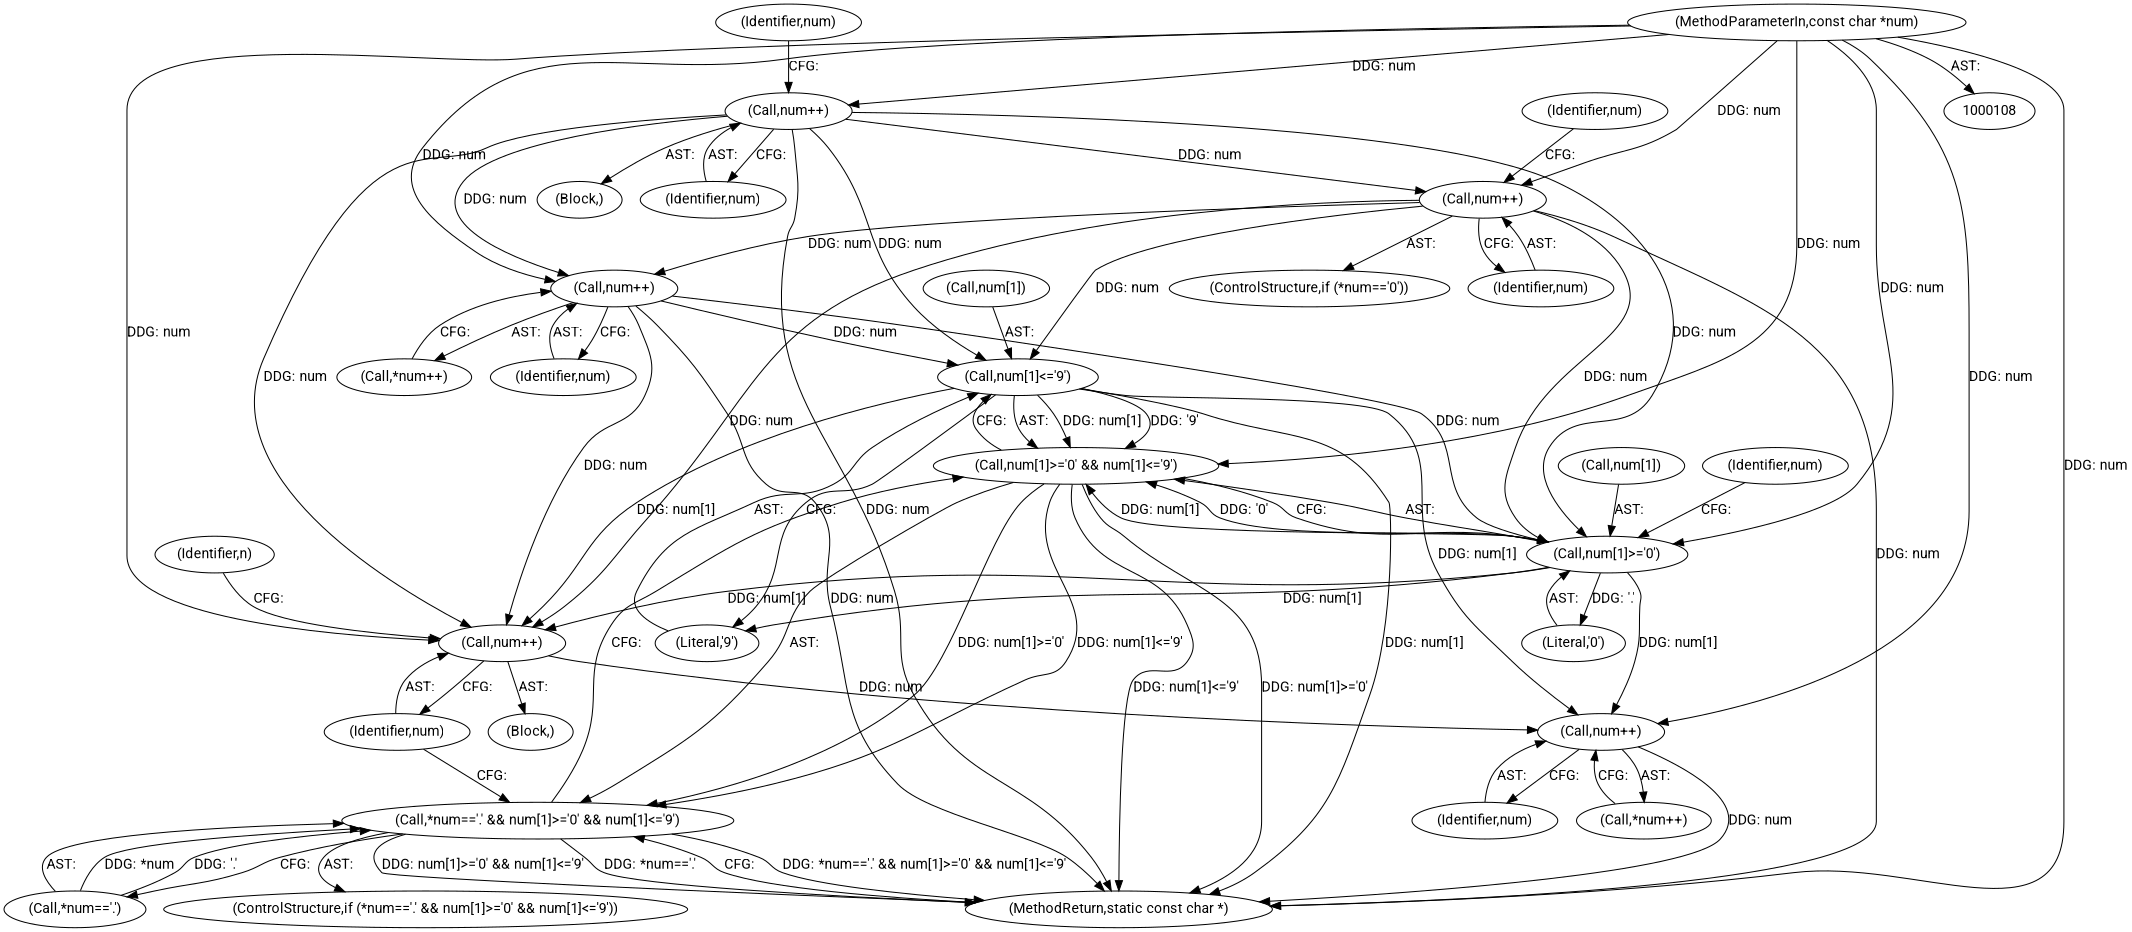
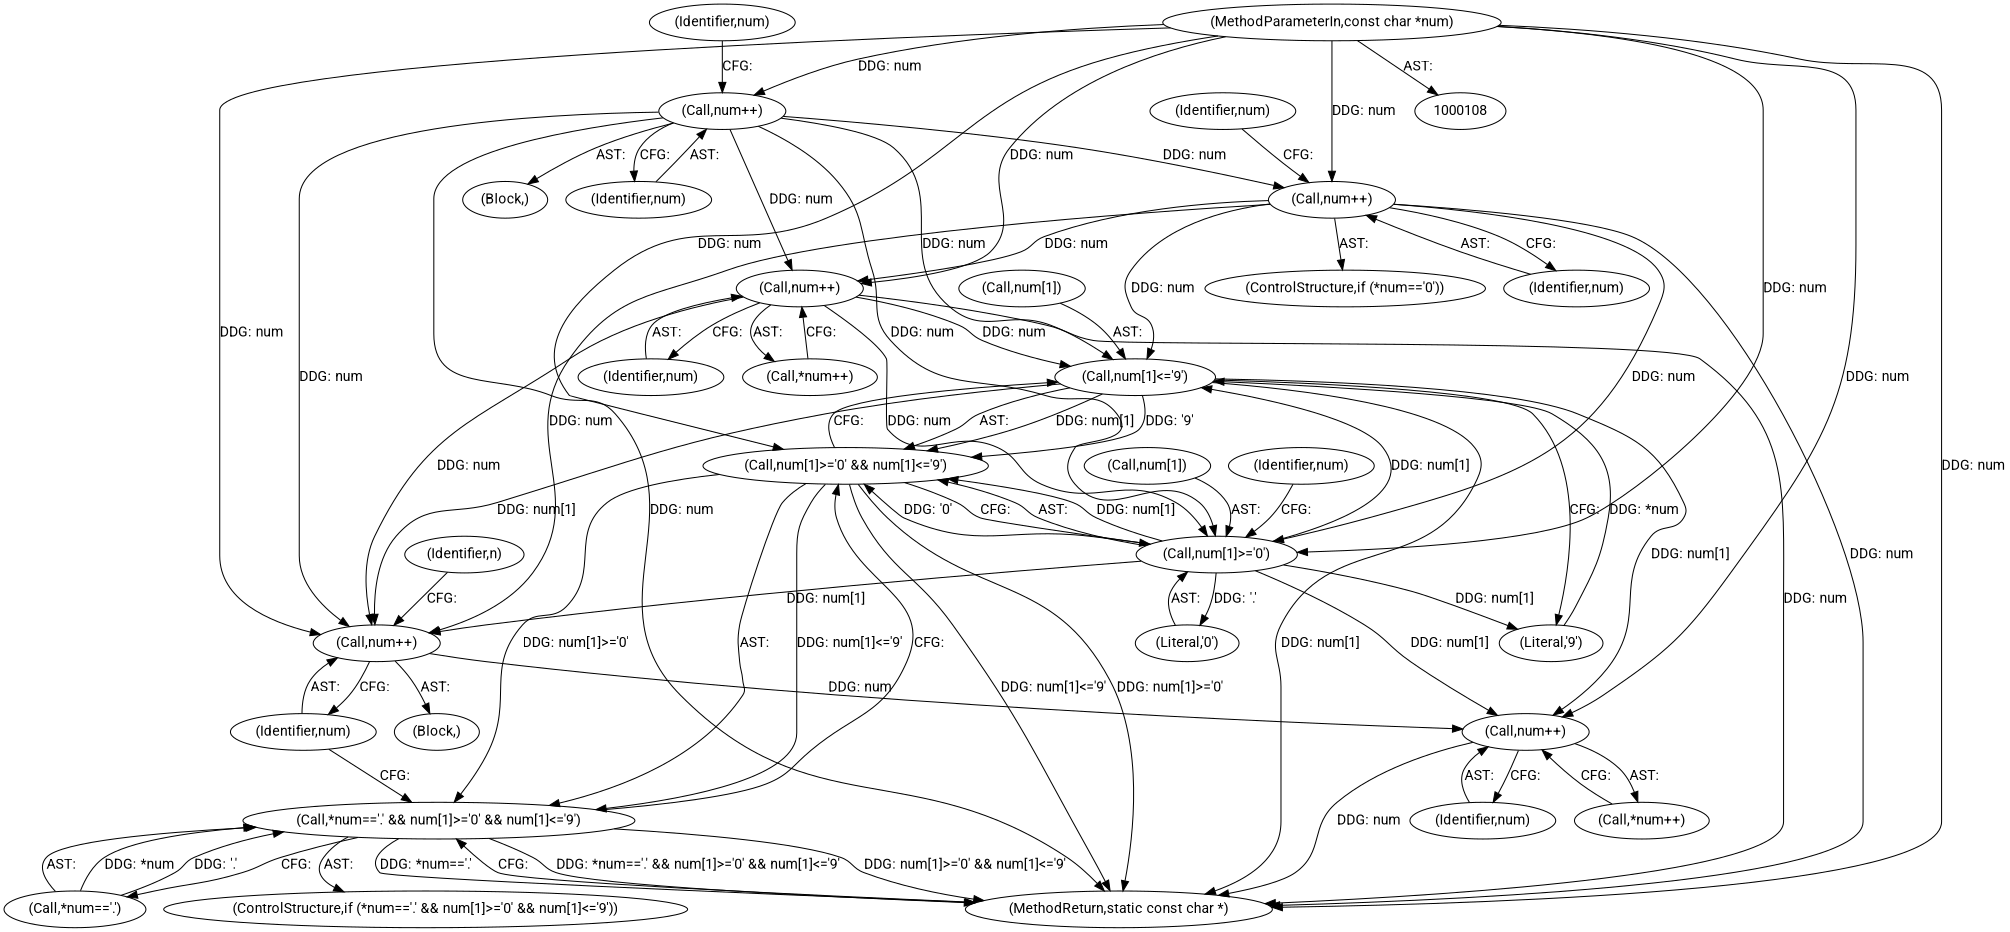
edge "(Call,num[1]>='0')" -> "(Call,num[1]<='9')": added, label "DDG: num[1]"
edge "(Literal,'9')" -> "(Call,num[1]<='9')": label "AST: " -> "DDG: *num"
